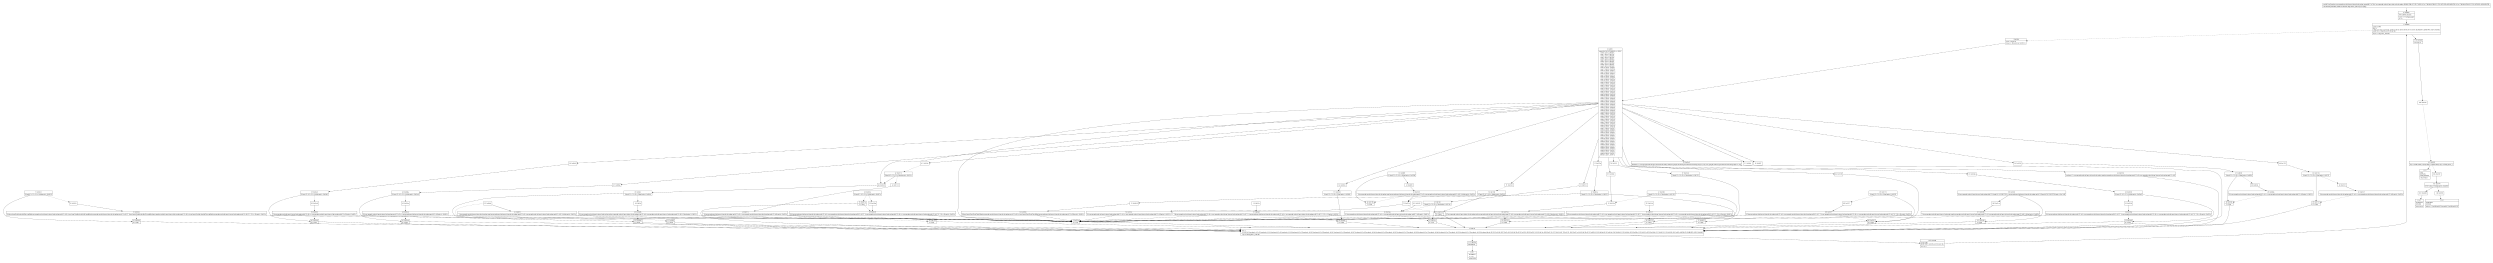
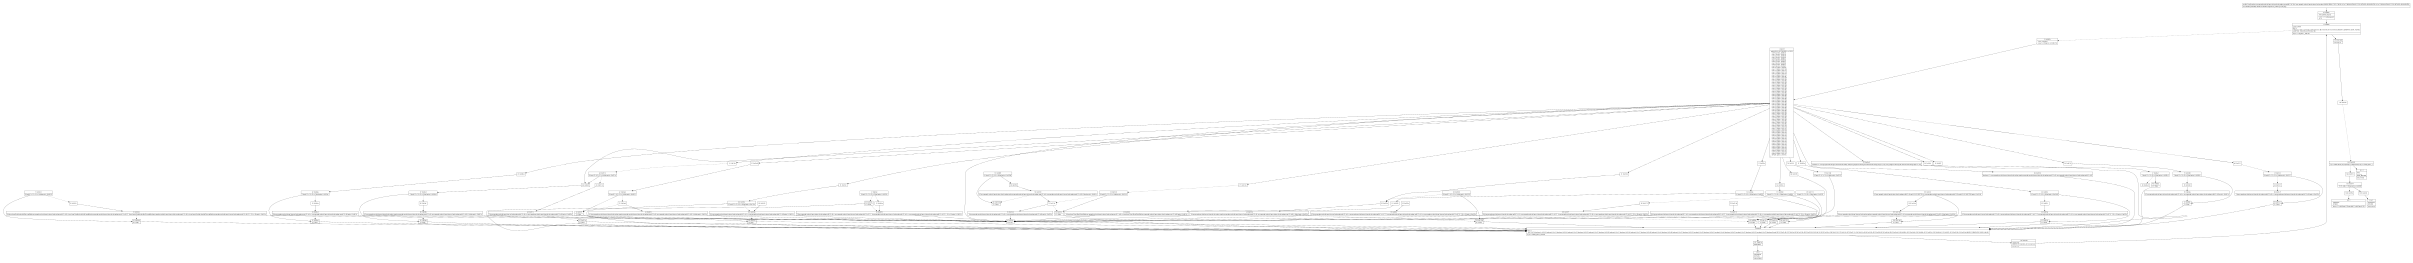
node "52: 0x00e4": added
node "39: 0x00b1": removed
